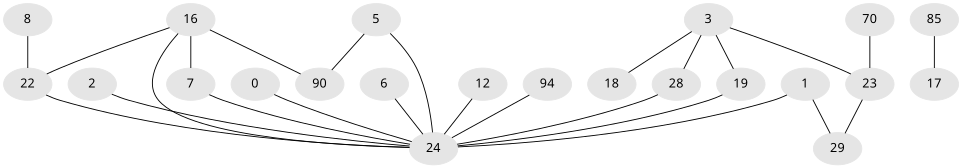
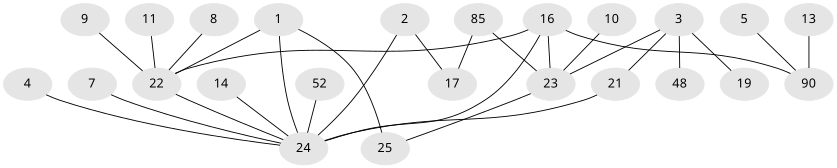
node "9": added
node "11": added
node "13": added
node "70": label "70" -> "10"
edge "16" -- "7": now "16" -- "23"
edge "1" -- "22": added
edge "85" -- "23": added
edge "2" -- "17": added
edge "5" -- "24": removed
node "0": label "0" -> "4"
node "6": removed
node "12": label "12" -> "52"
node "94": label "94" -> "14"
node "18": label "18" -> "48"
node "28": label "28" -> "21"
edge "19" -- "24": removed
node "29": label "29" -> "25"
